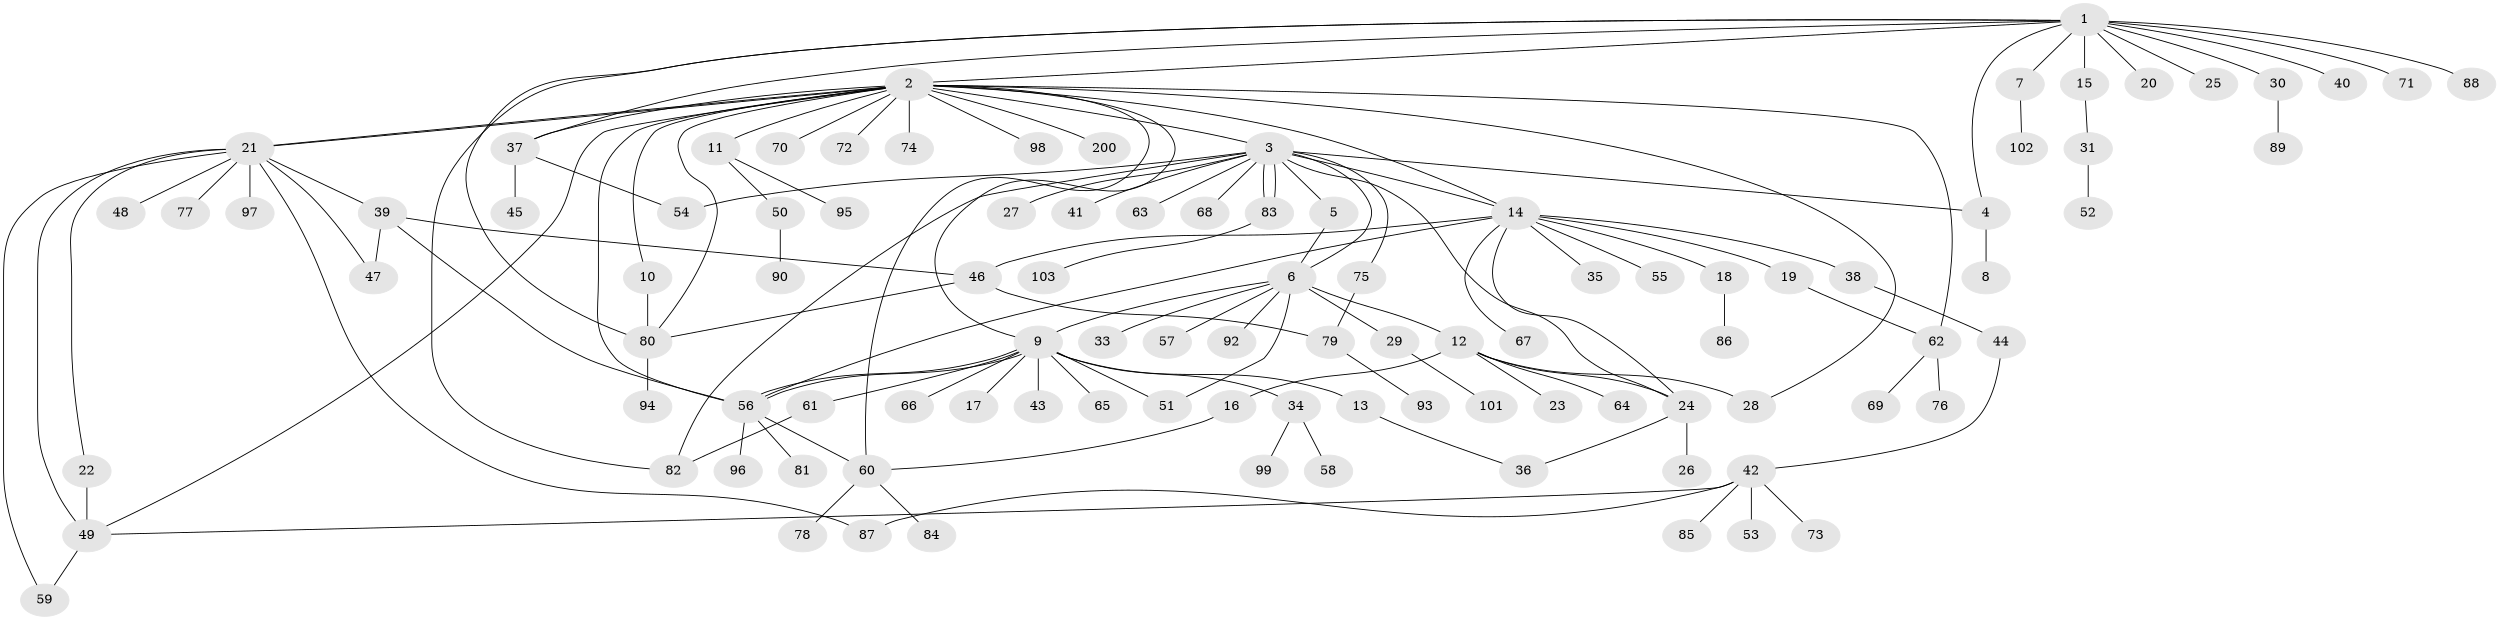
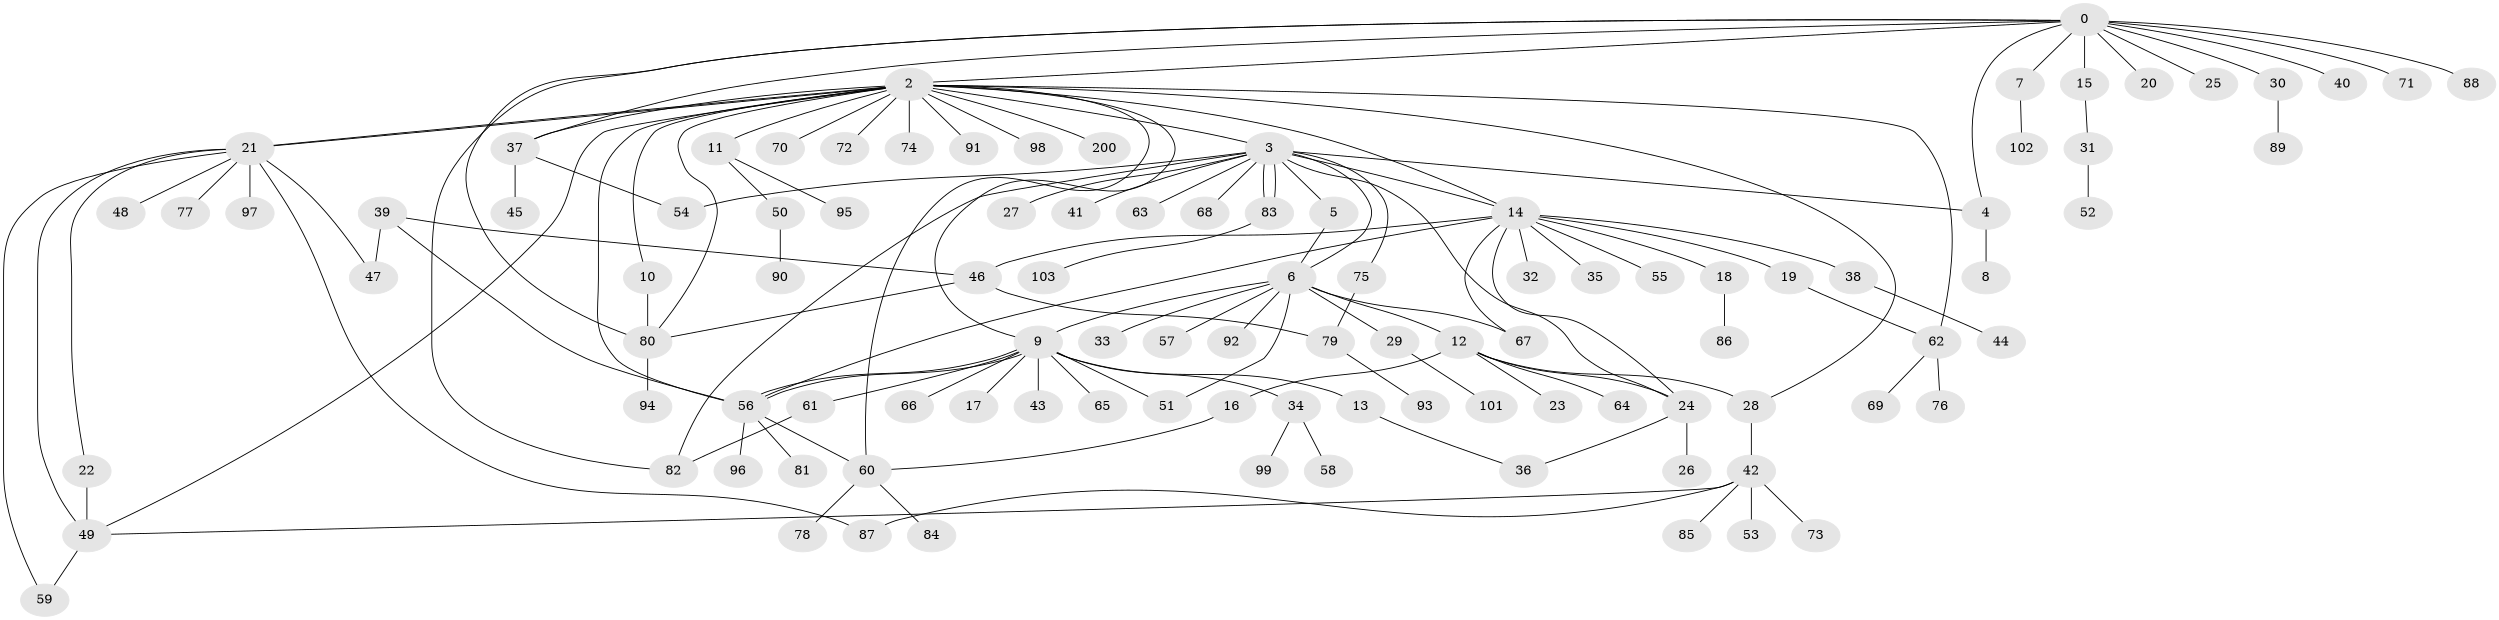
node "1": label "1" -> "0"
node "91": added
edge "21" -- "39": removed
node "32": added
edge "6" -- "67": added
edge "44" -- "42": now "28" -- "42"
